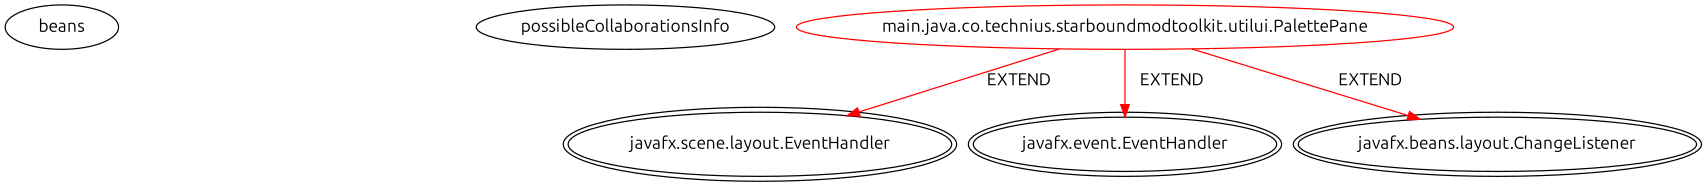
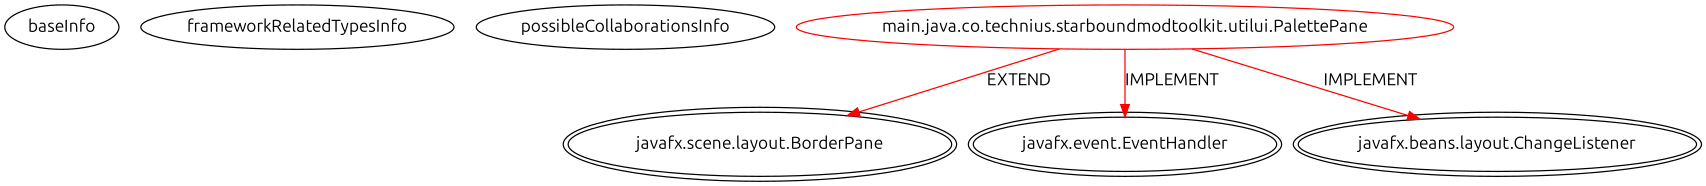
node "beans": label "beans" -> "baseInfo"
node "frameworkRelatedTypesInfo": added
edge "main.java.co.technius.starboundmodtoolkit.utilui.PalettePane" -> "javafx.event.EventHandler": label "EXTEND" -> "IMPLEMENT"
edge "main.java.co.technius.starboundmodtoolkit.utilui.PalettePane" -> "javafx.beans.layout.ChangeListener": label "EXTEND" -> "IMPLEMENT"
node "javafx.scene.layout.EventHandler": label "javafx.scene.layout.EventHandler" -> "javafx.scene.layout.BorderPane"
